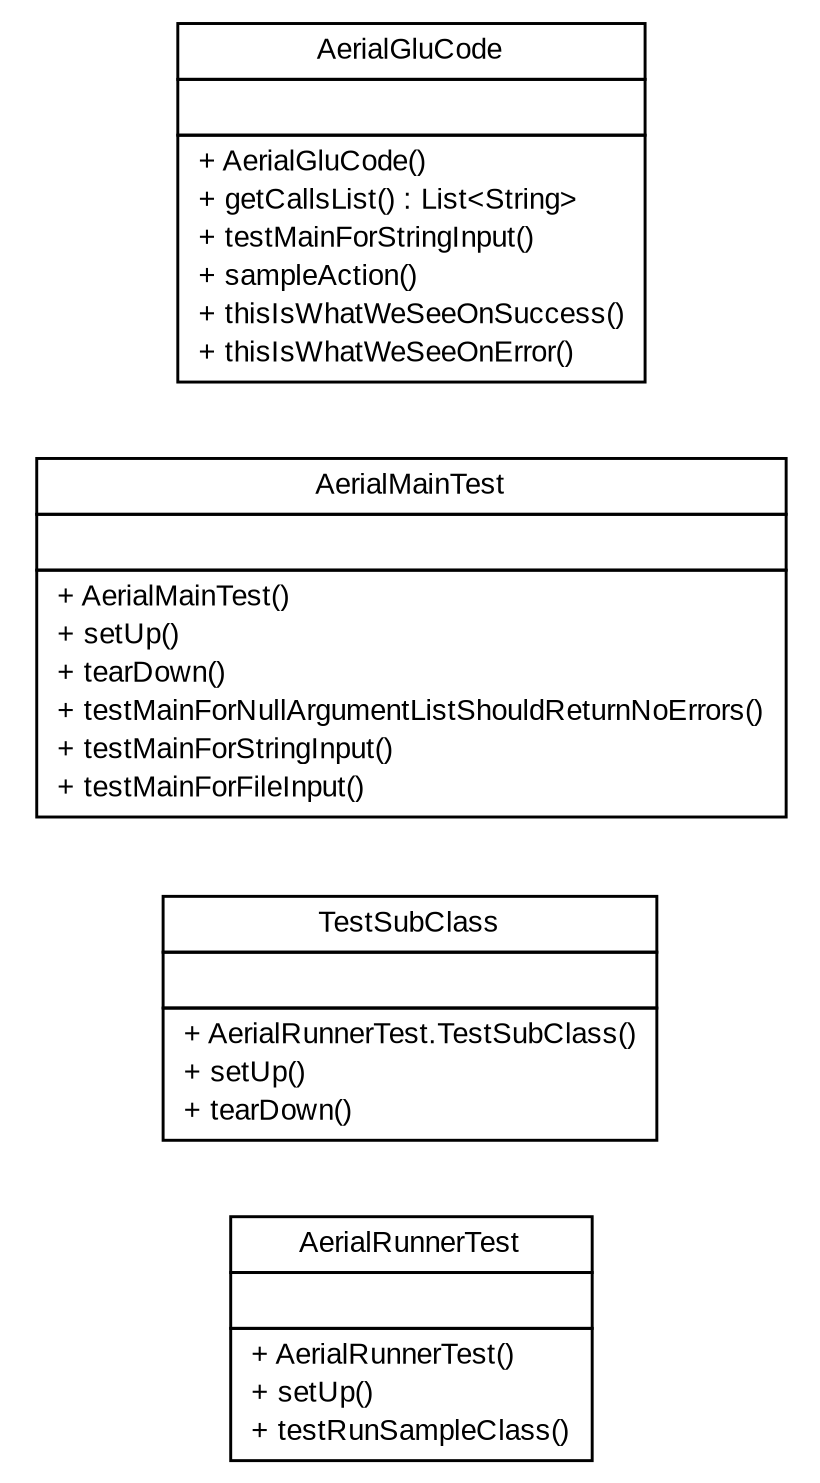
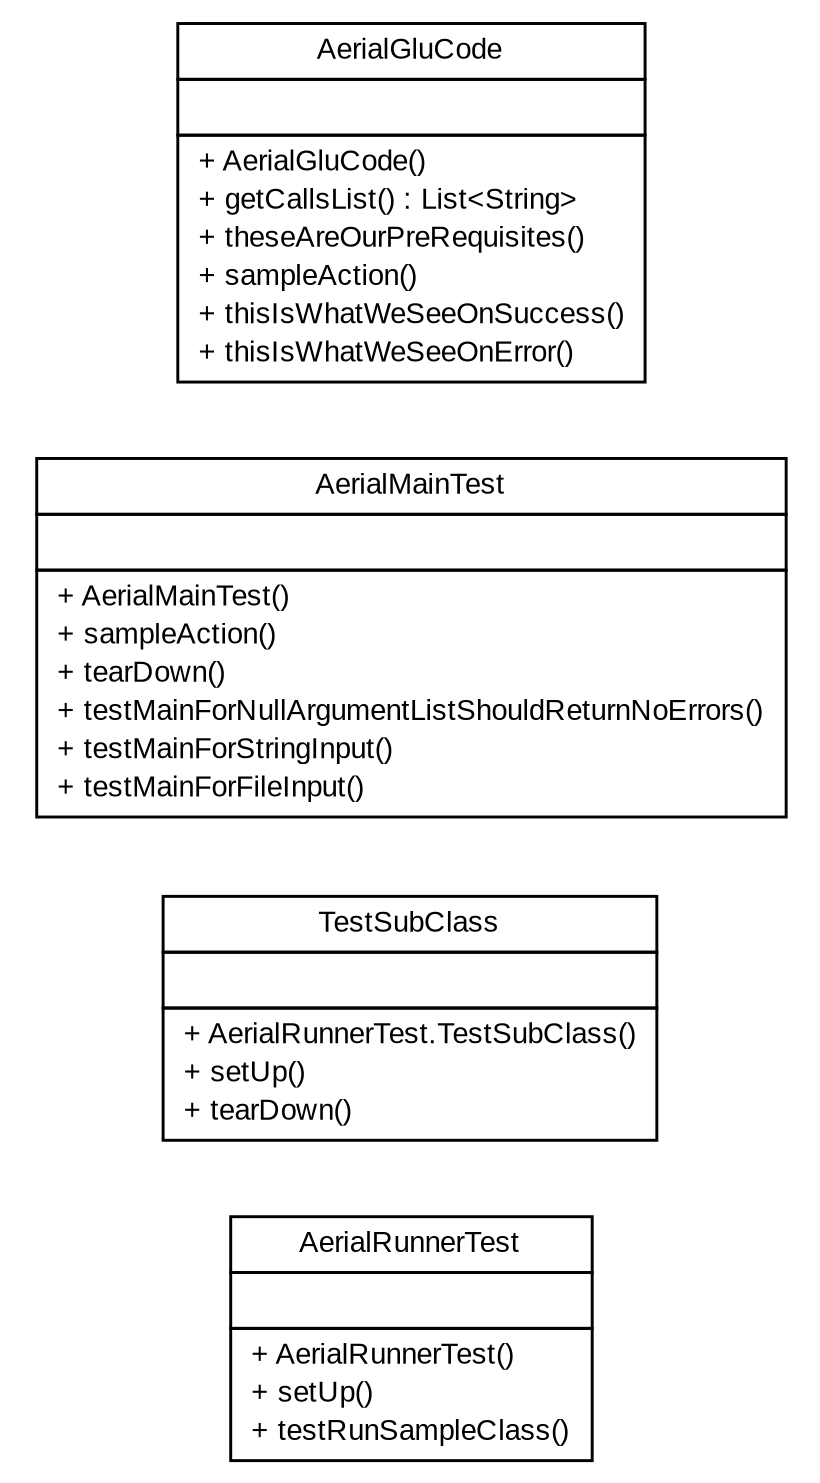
node "AerialGluCode": text "+ testMainForStringInput()" -> "+ theseAreOurPreRequisites()"
node "AerialMainTest": text "+ setUp()" -> "+ sampleAction()"
